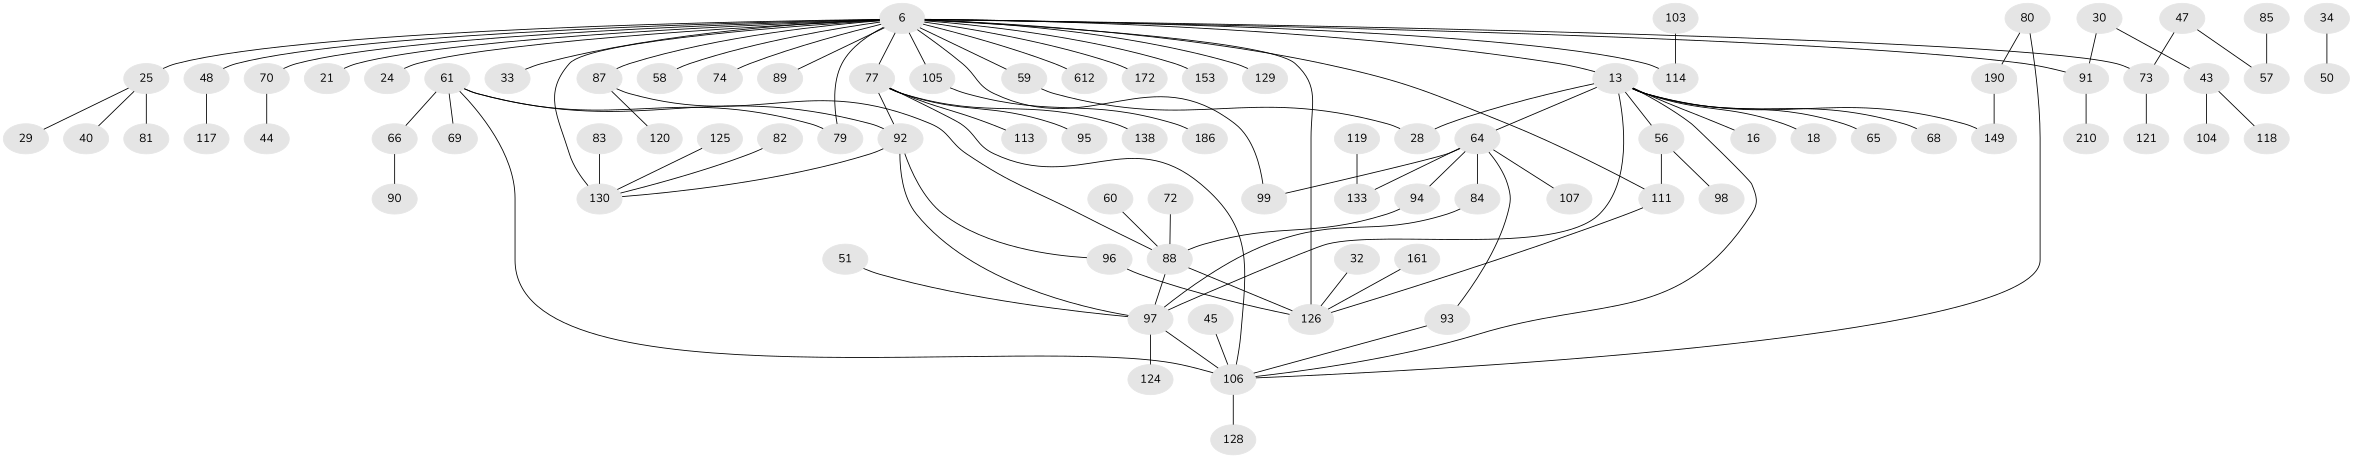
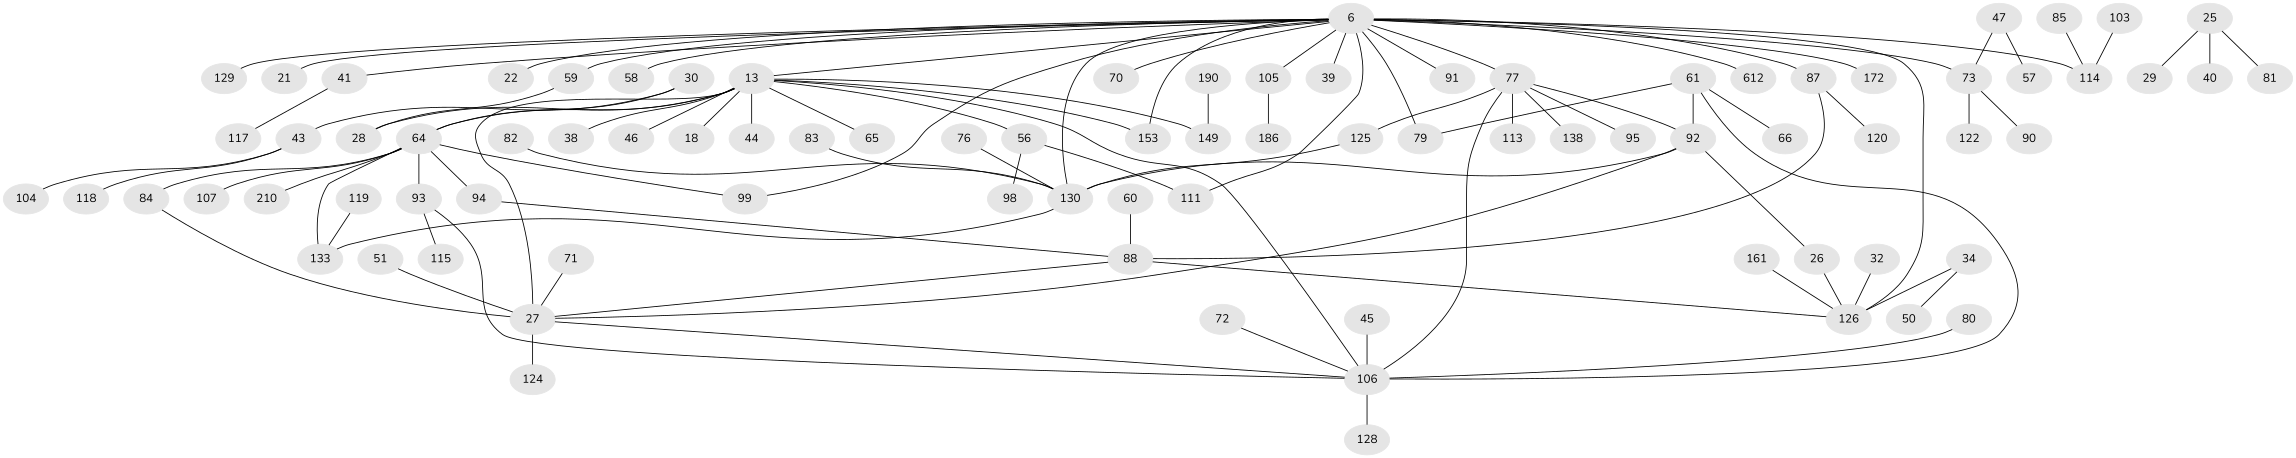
edge "6" -- "25": removed
edge "80" -- "190": removed
edge "30" -- "91": now "30" -- "64"
edge "85" -- "57": now "85" -- "114"
node "48": label "48" -> "41"
node "24": label "24" -> "22"
node "33": removed
node "74": removed
node "89": label "89" -> "39"
edge "13" -- "153": added
edge "70" -- "44": now "13" -- "44"
edge "77" -- "125": added
edge "91" -- "210": now "64" -- "210"
node "69": removed
node "76": added
node "16": label "16" -> "46"
node "68": label "68" -> "38"
node "121": label "121" -> "122"
edge "66" -- "90": now "73" -- "90"
edge "130" -- "133": added
edge "72" -- "88": now "72" -- "106"
node "115": added
node "71": added
node "96": label "96" -> "26"
edge "111" -- "126": now "34" -- "126"
node "97": label "97" -> "27"
